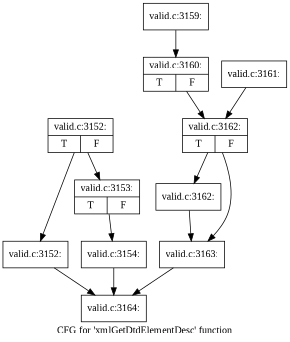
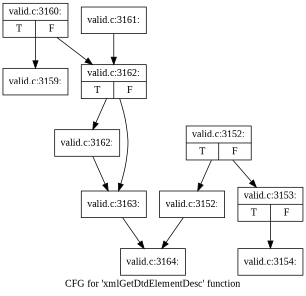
edge "valid.c:3159:" -> "valid.c:3160:": reversed
edge "valid.c:3154:" -> "valid.c:3164:": removed
